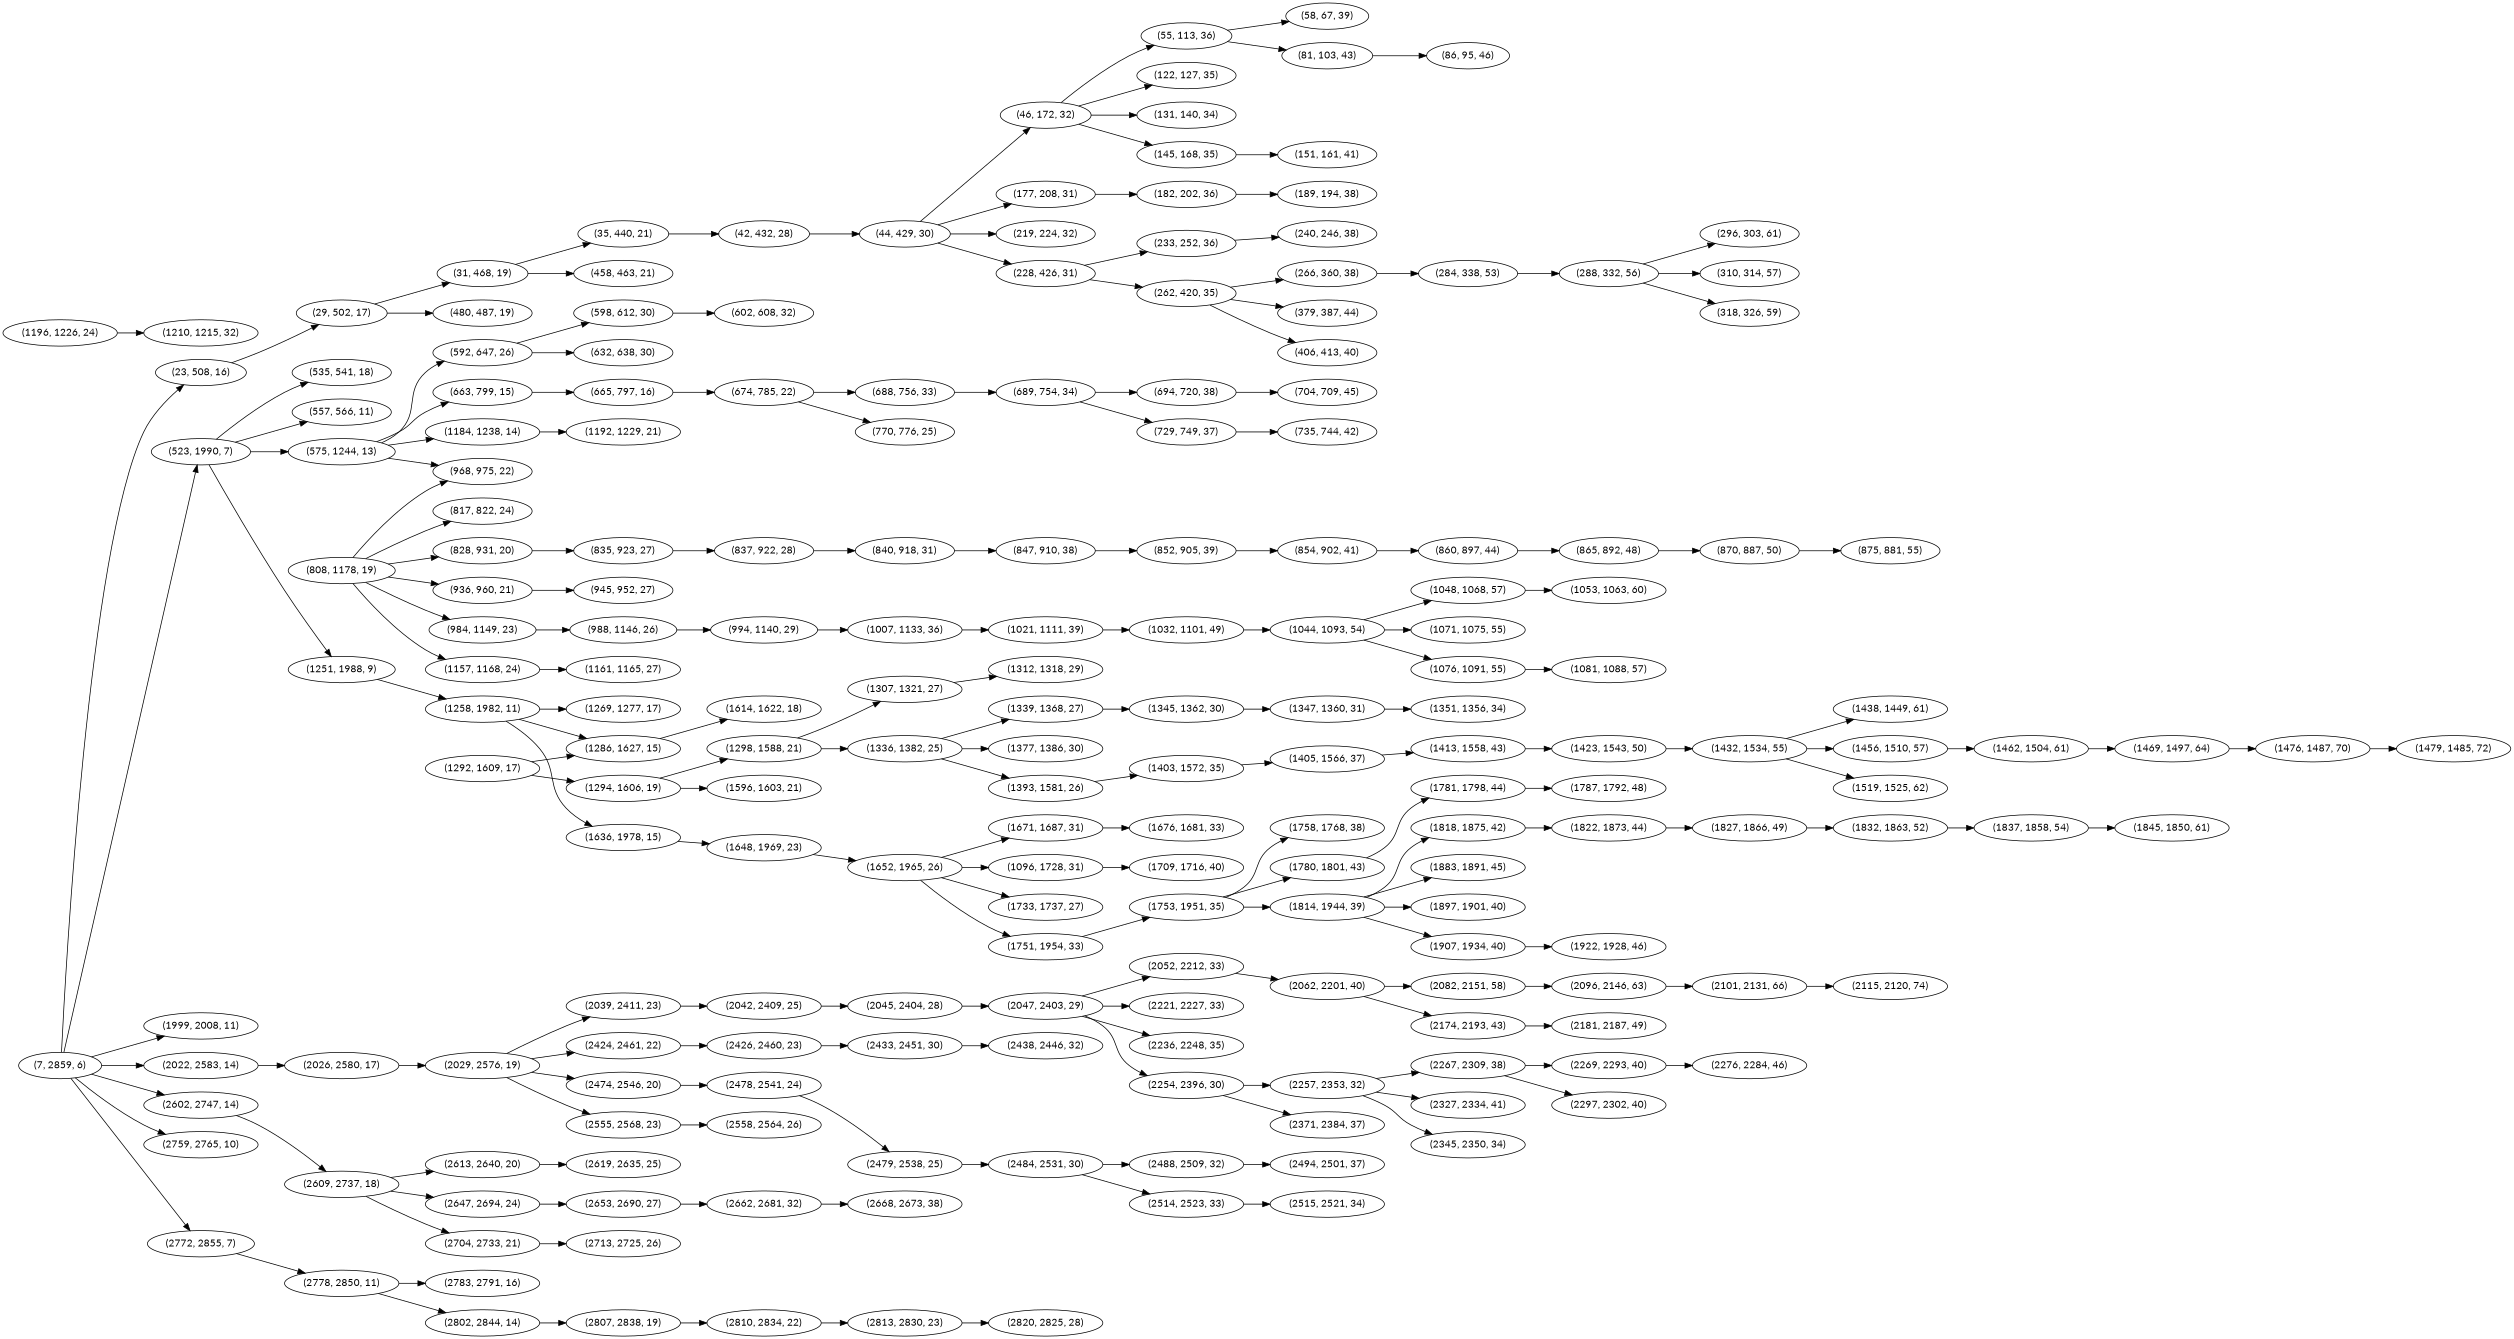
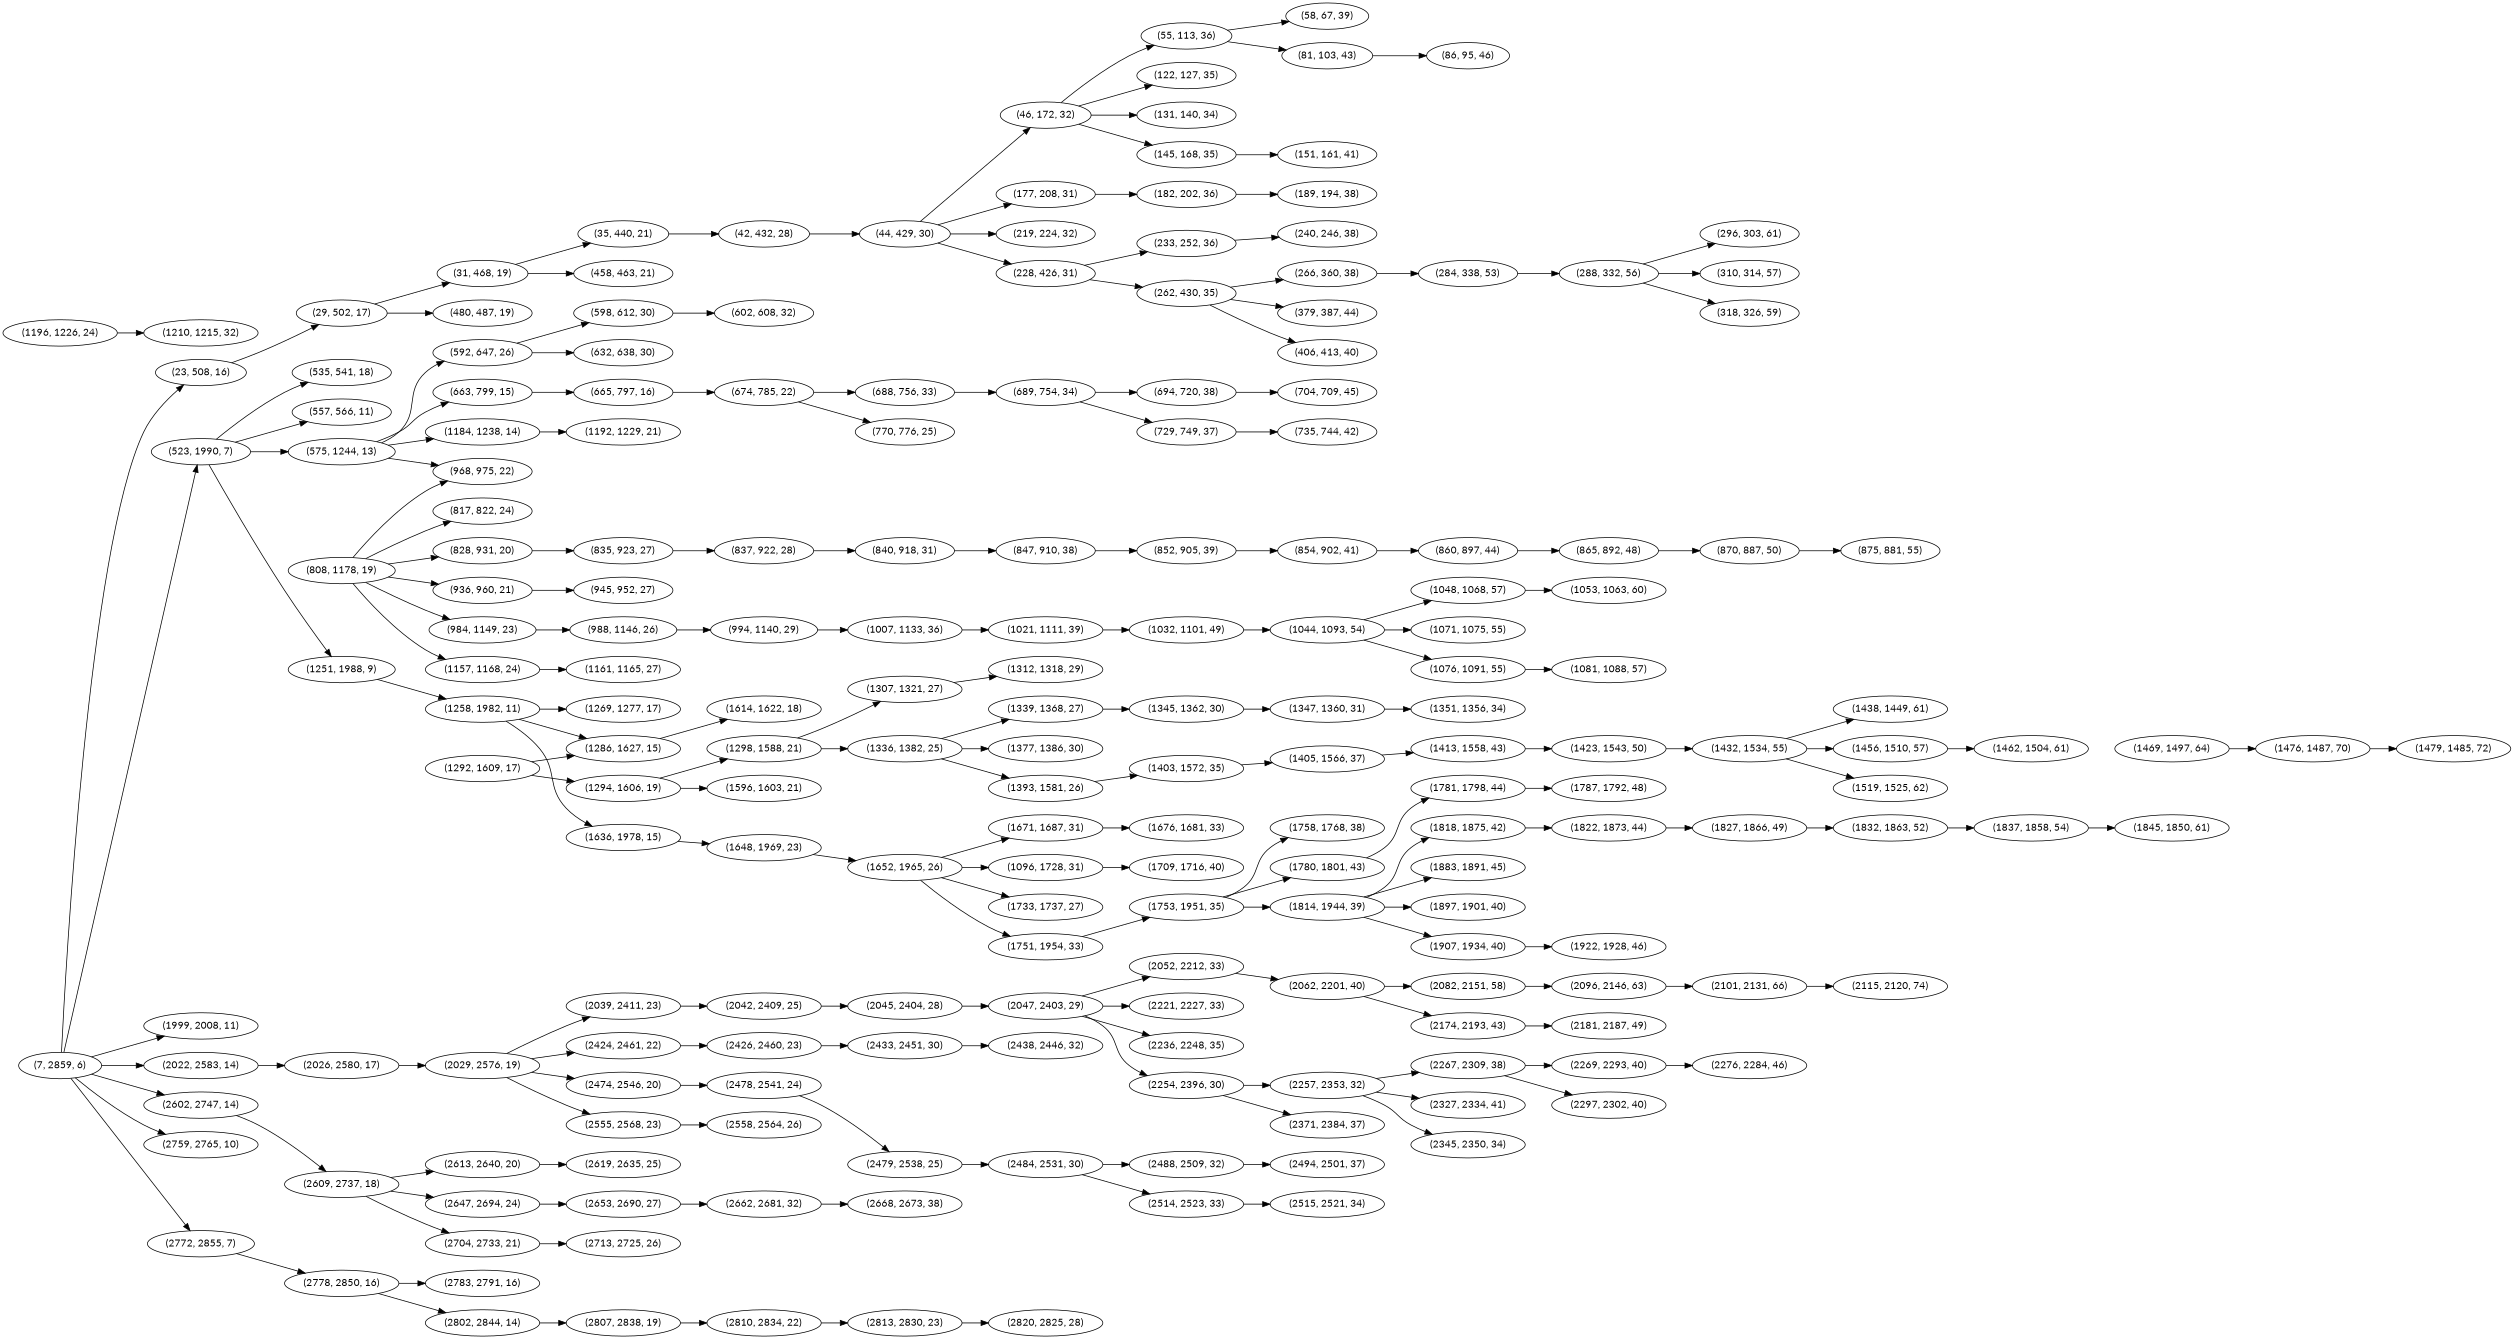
node "(262, 420, 35)": label "(262, 420, 35)" -> "(262, 430, 35)"
edge "(1462, 1504, 61)" -> "(1469, 1497, 64)": removed
node "(2778, 2850, 11)": label "(2778, 2850, 11)" -> "(2778, 2850, 16)"
